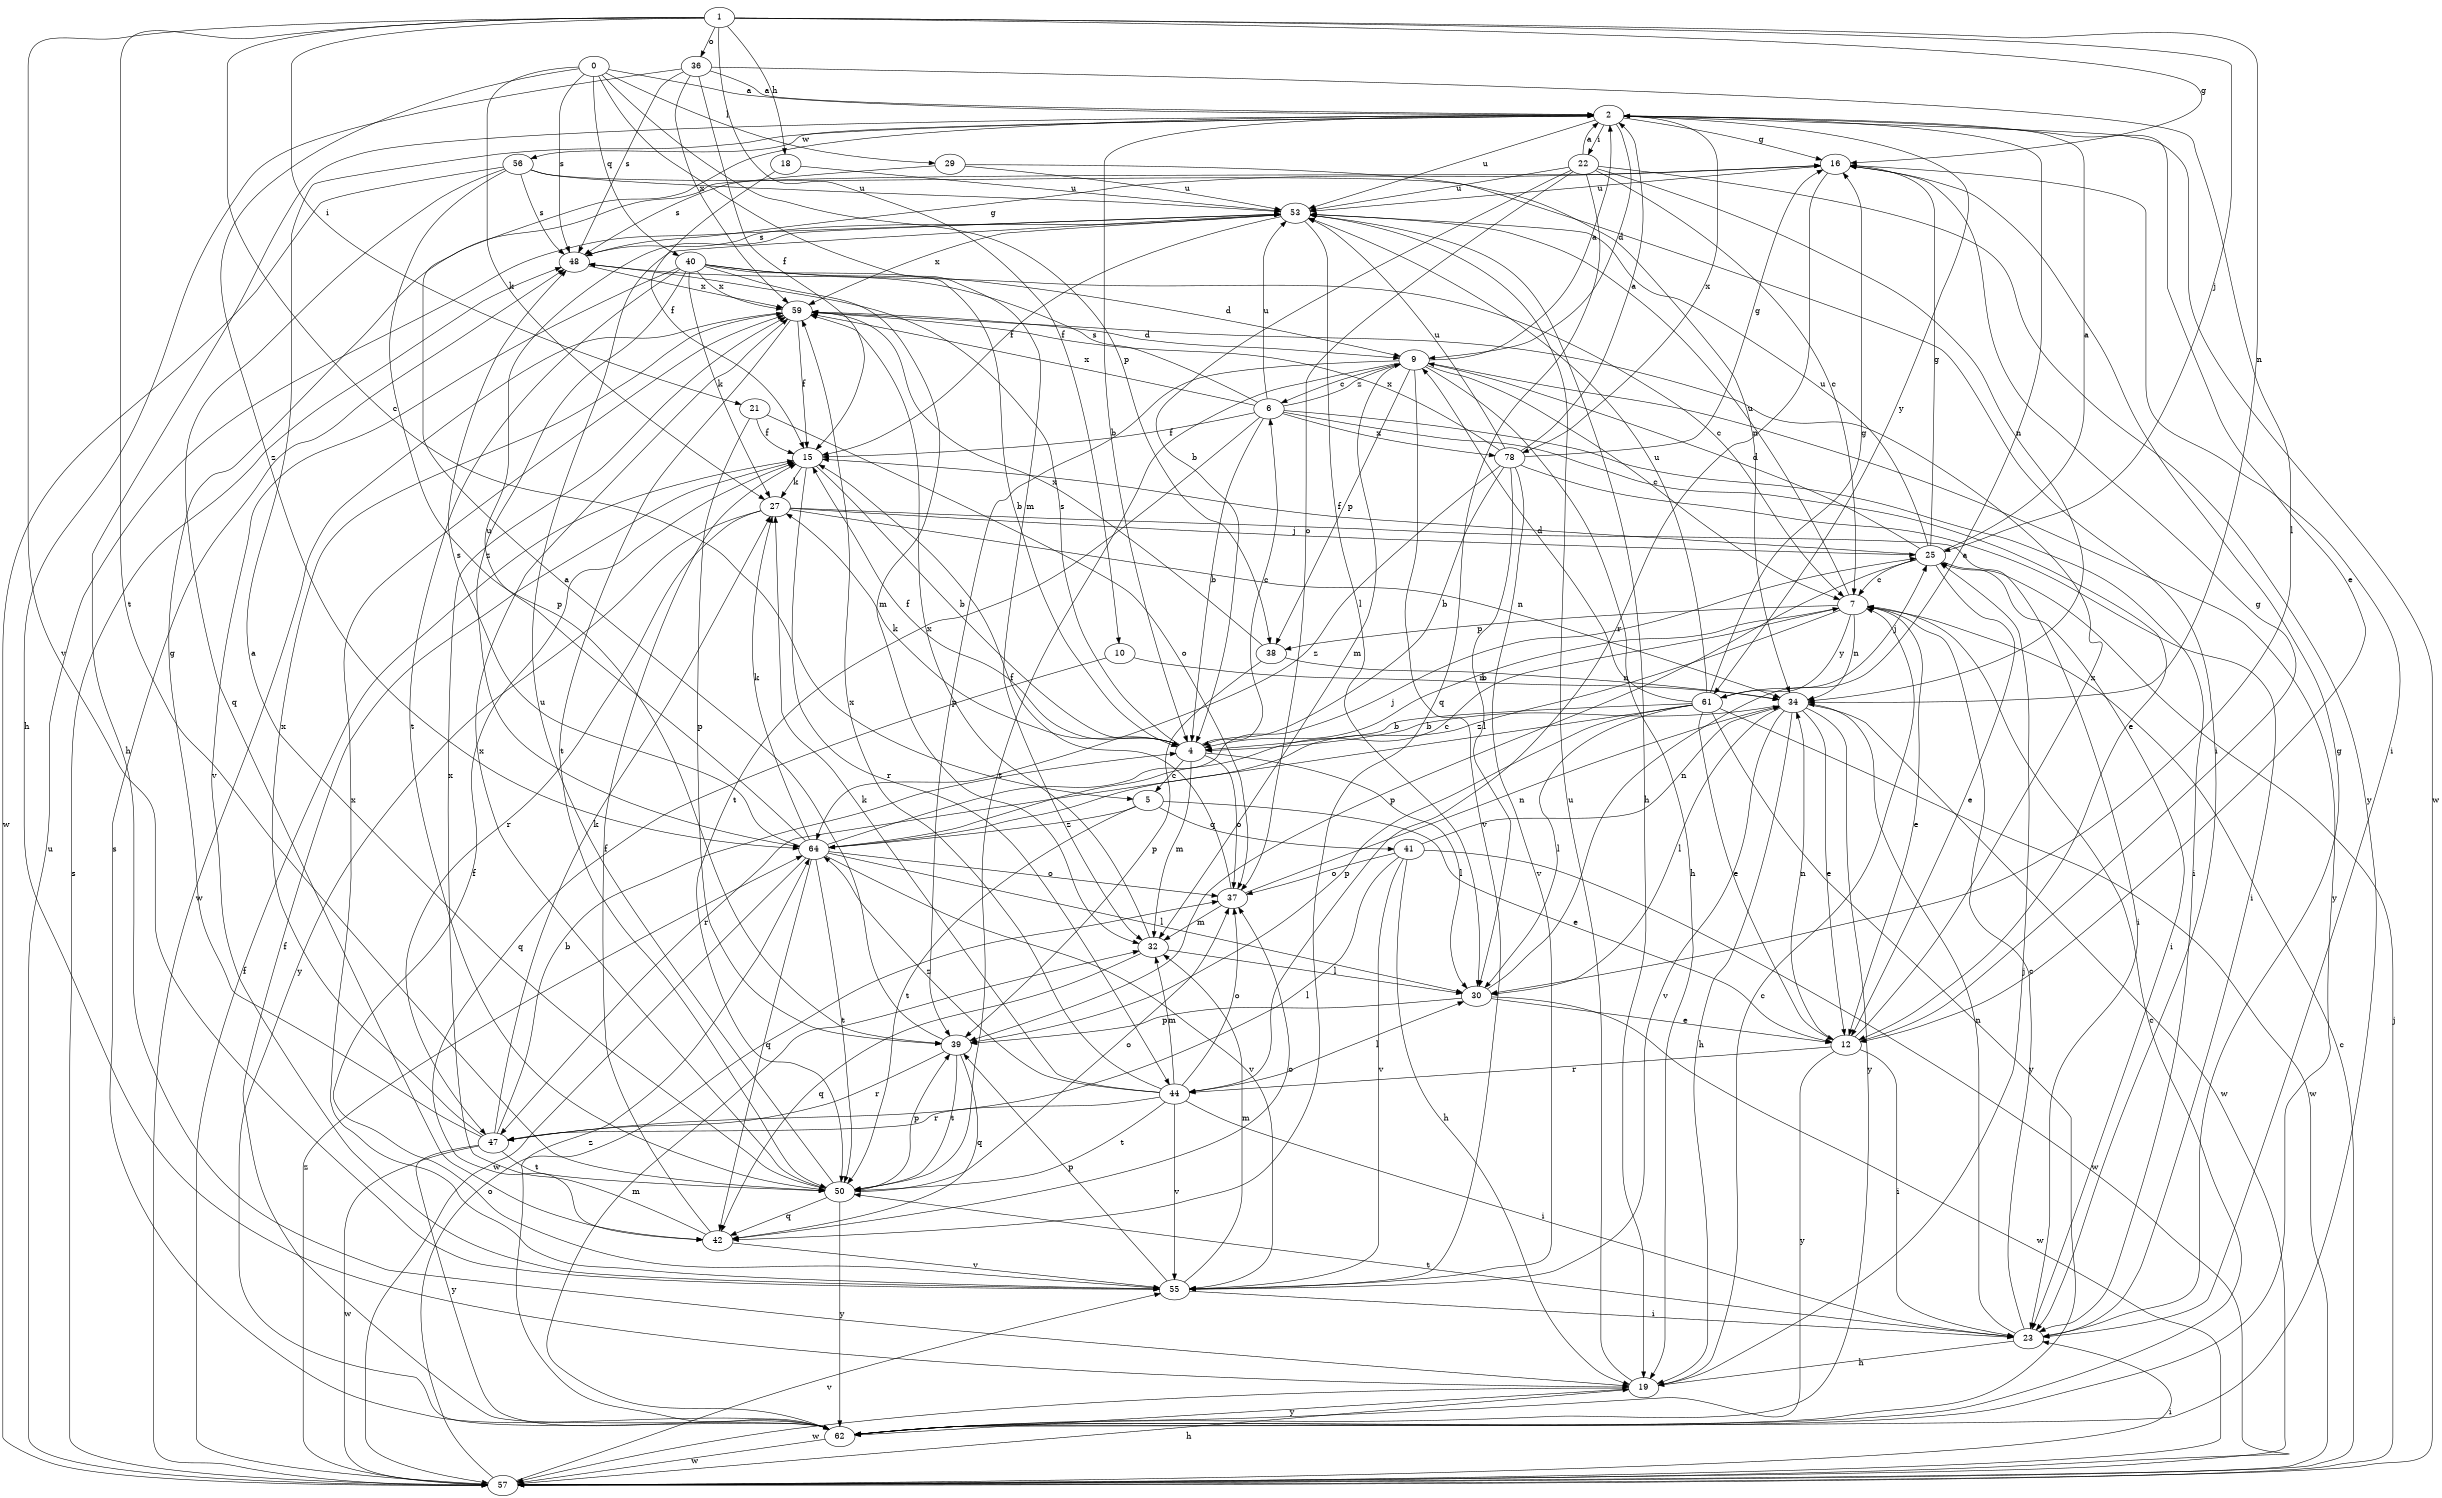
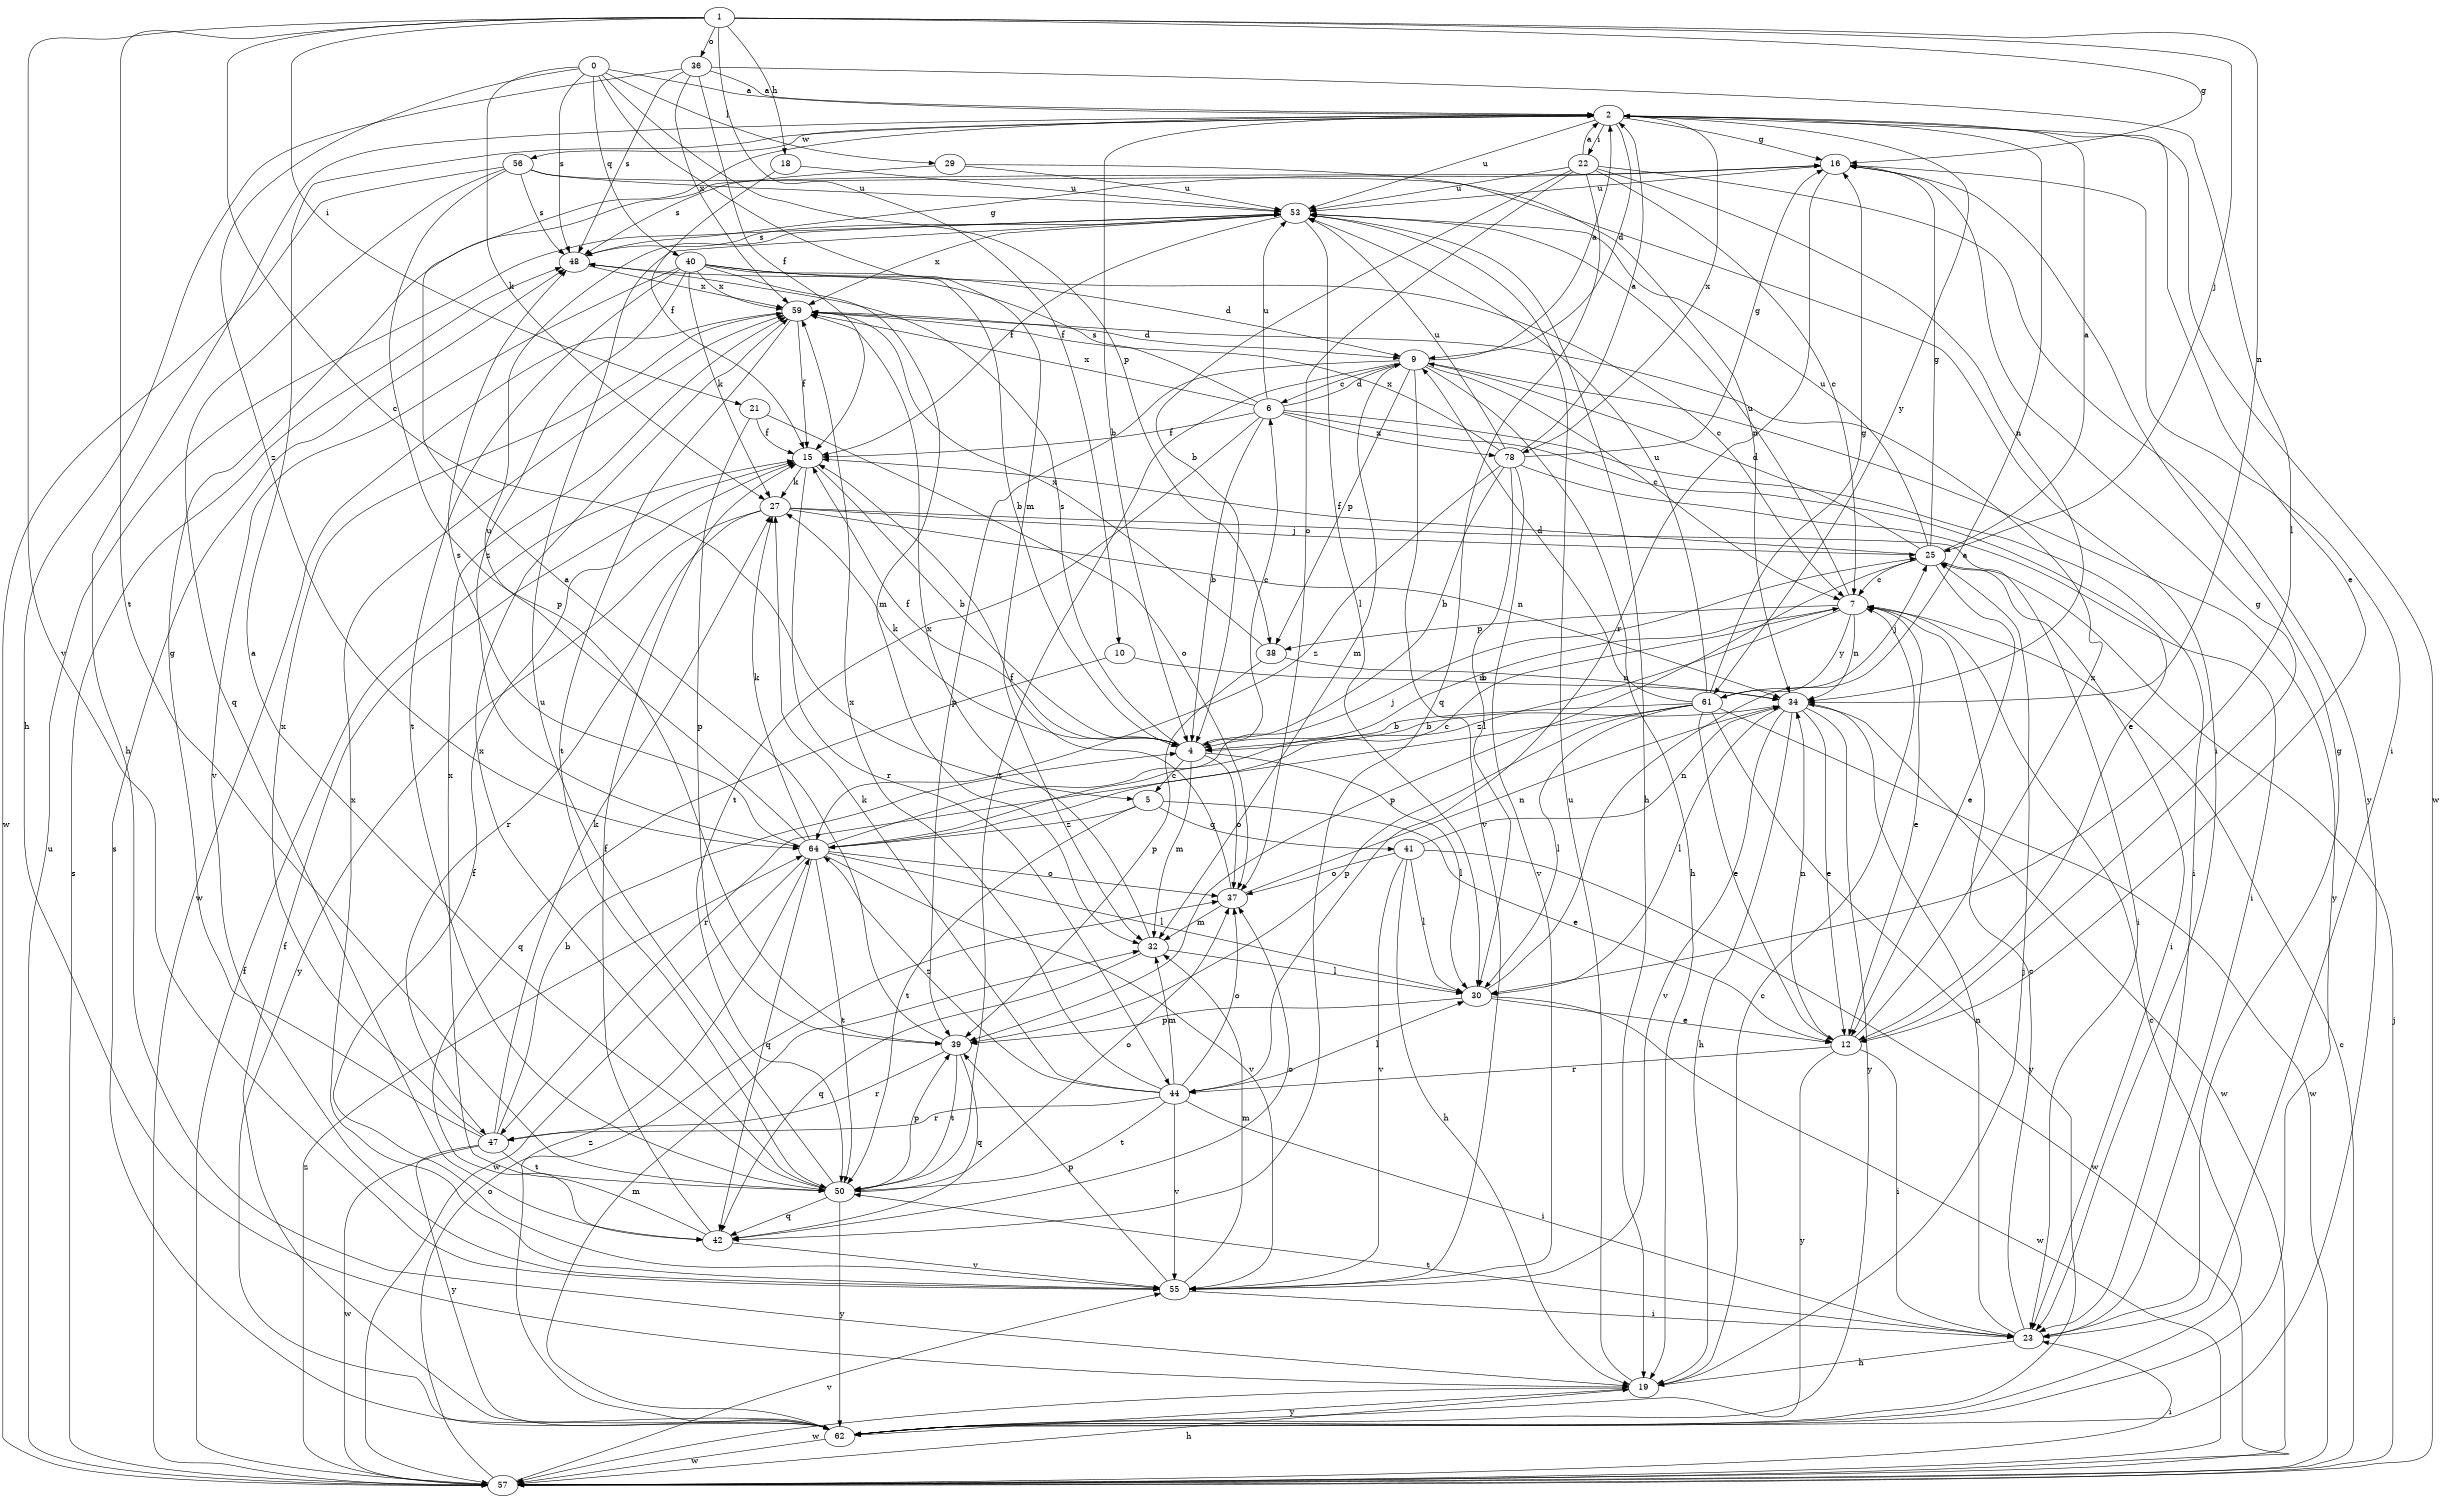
edge "6" -> "9": label "z" -> "d"
edge "41" -> "47": now "41" -> "30"
